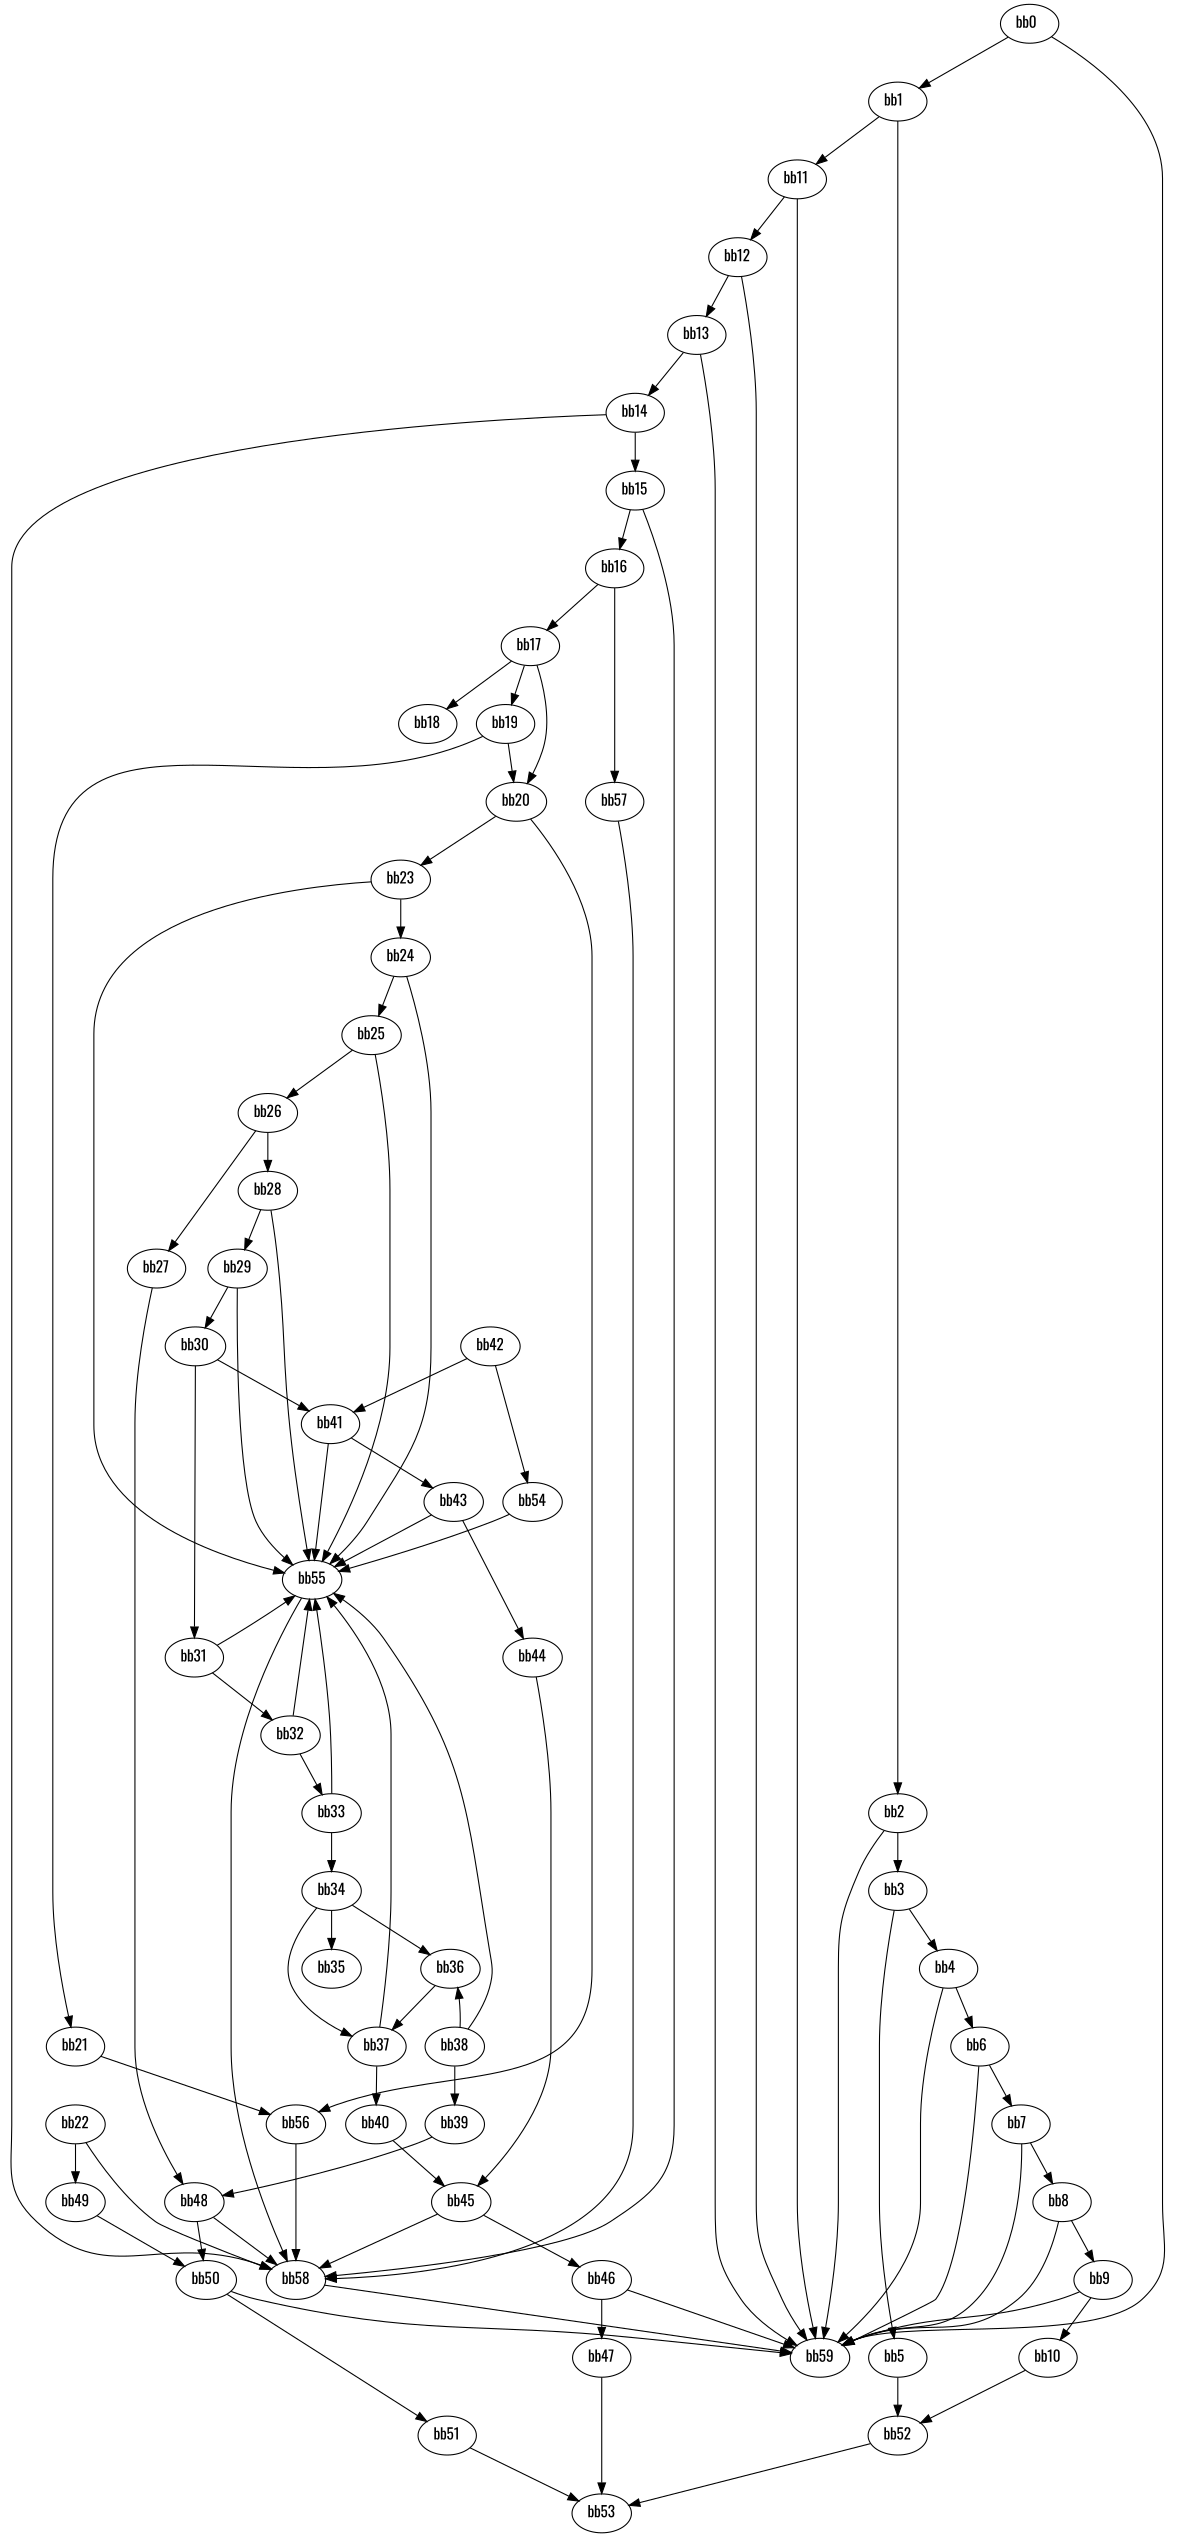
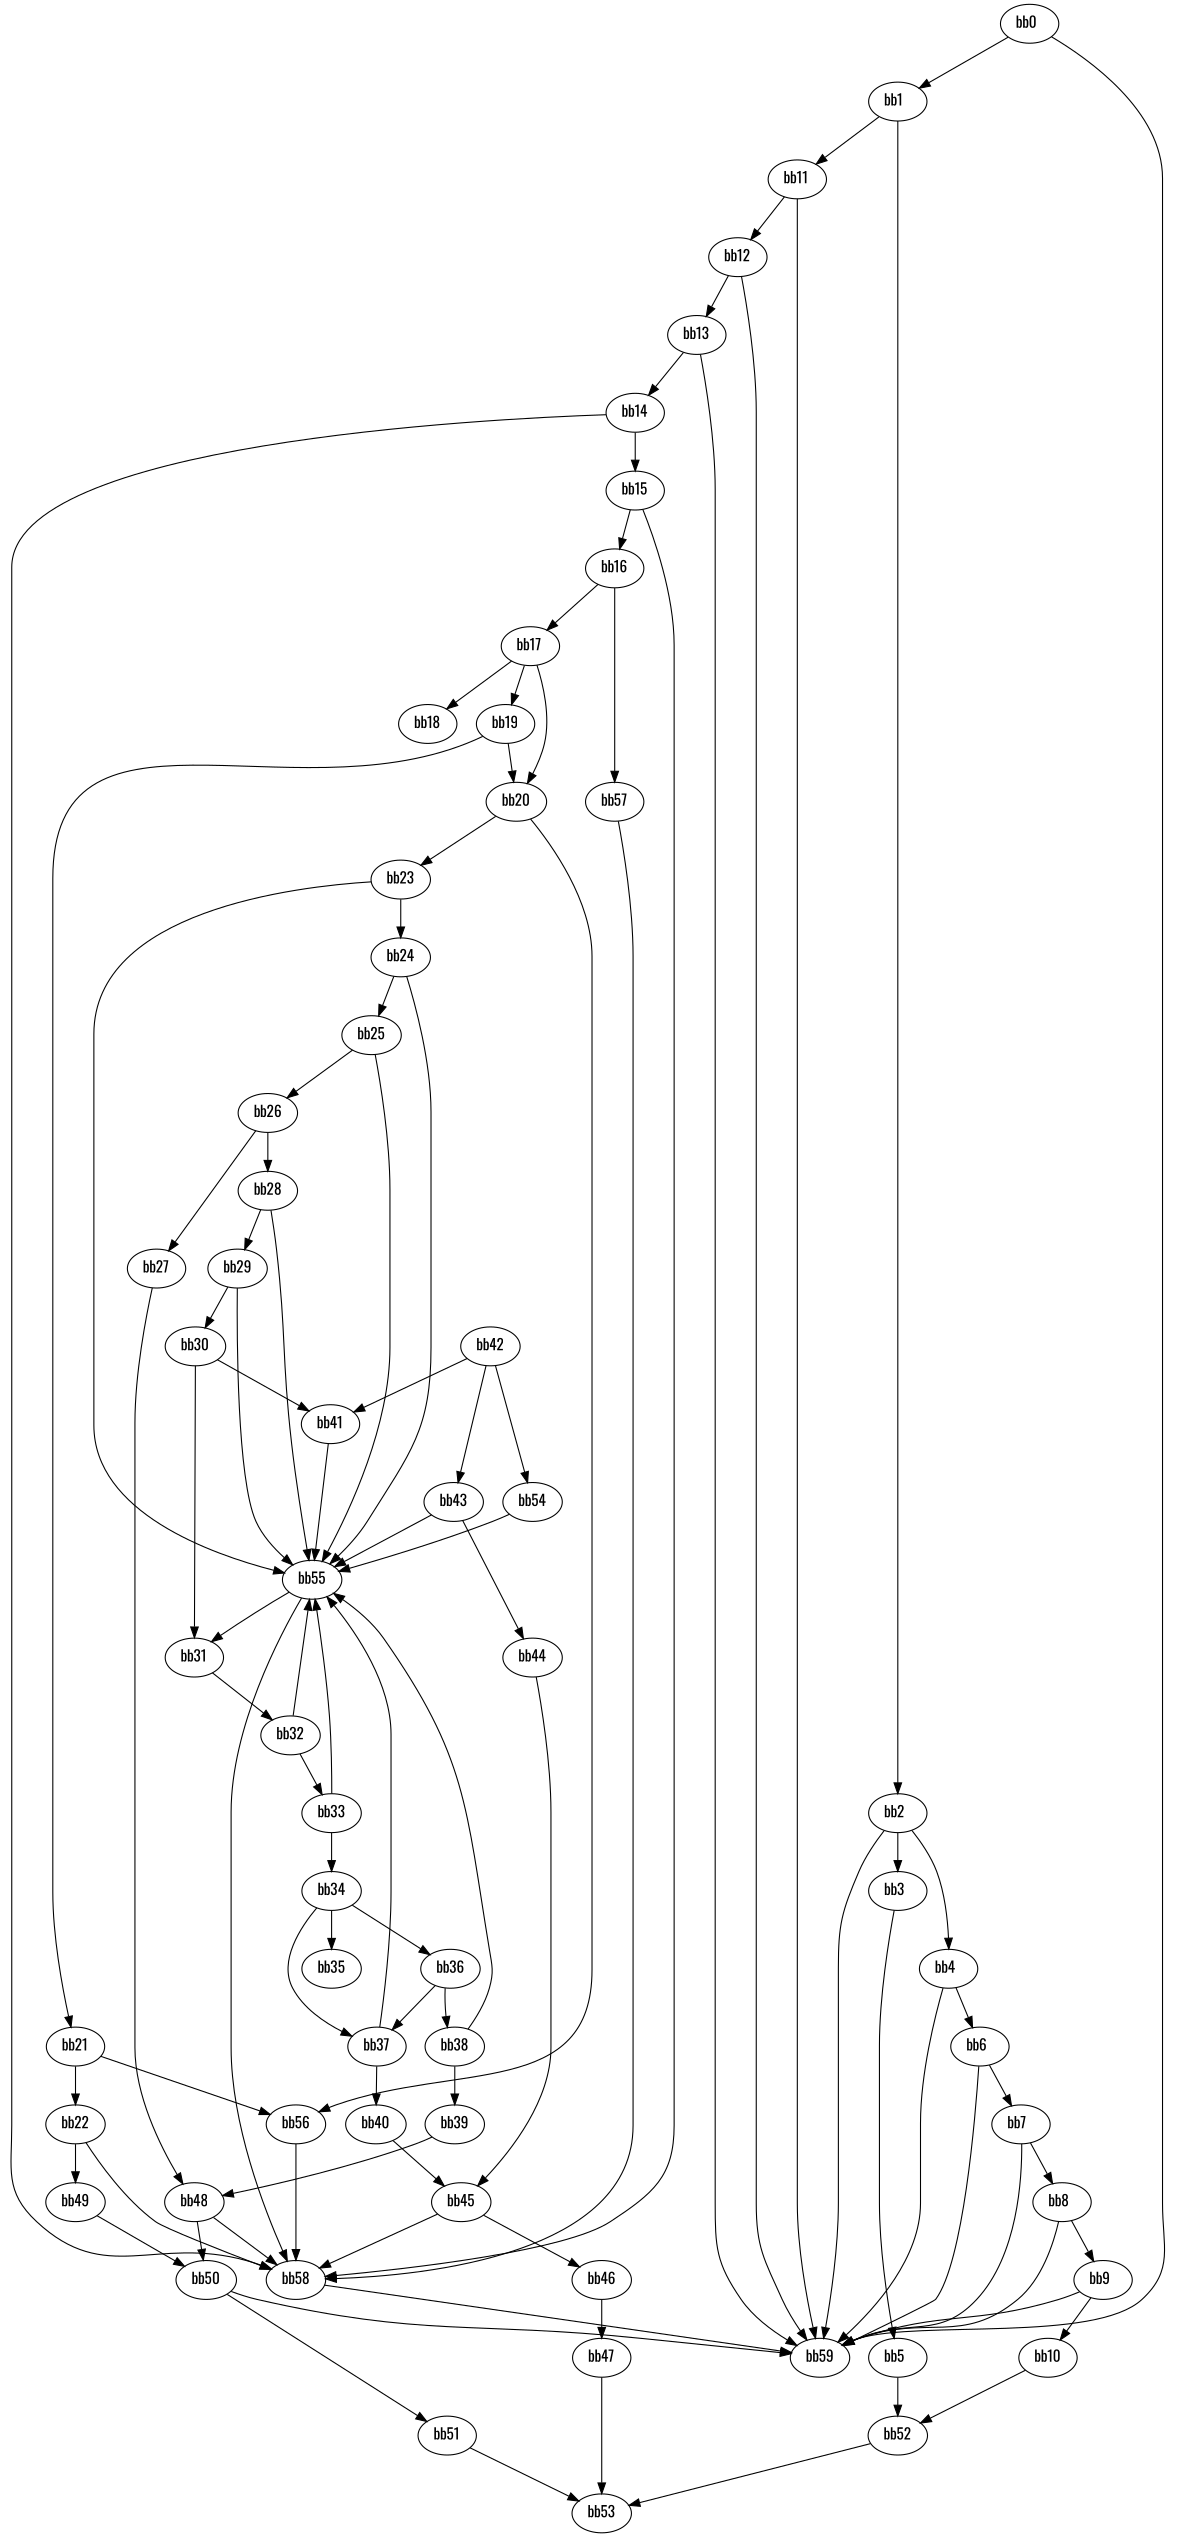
edge "bb41" -> "bb43": now "bb42" -> "bb43"
edge "bb31" -> "bb55": reversed
edge "bb3" -> "bb4": now "bb2" -> "bb4"
edge "bb38" -> "bb36": reversed
edge "bb21" -> "bb22": added
edge "bb46" -> "bb59": removed
